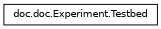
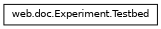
node "doc.doc.Experiment.Testbed": label "doc.doc.Experiment.Testbed" -> "web.doc.Experiment.Testbed"
